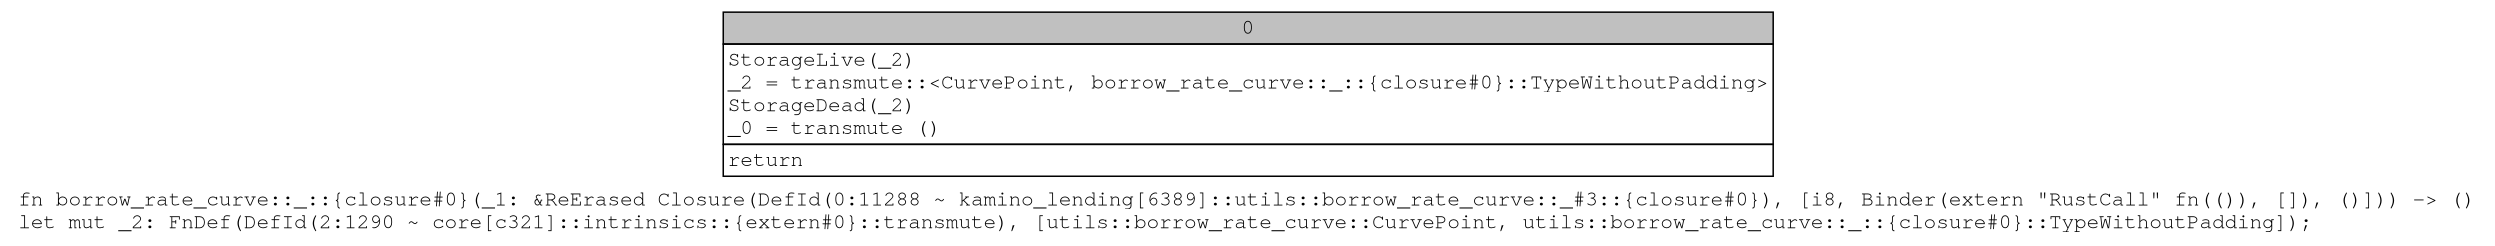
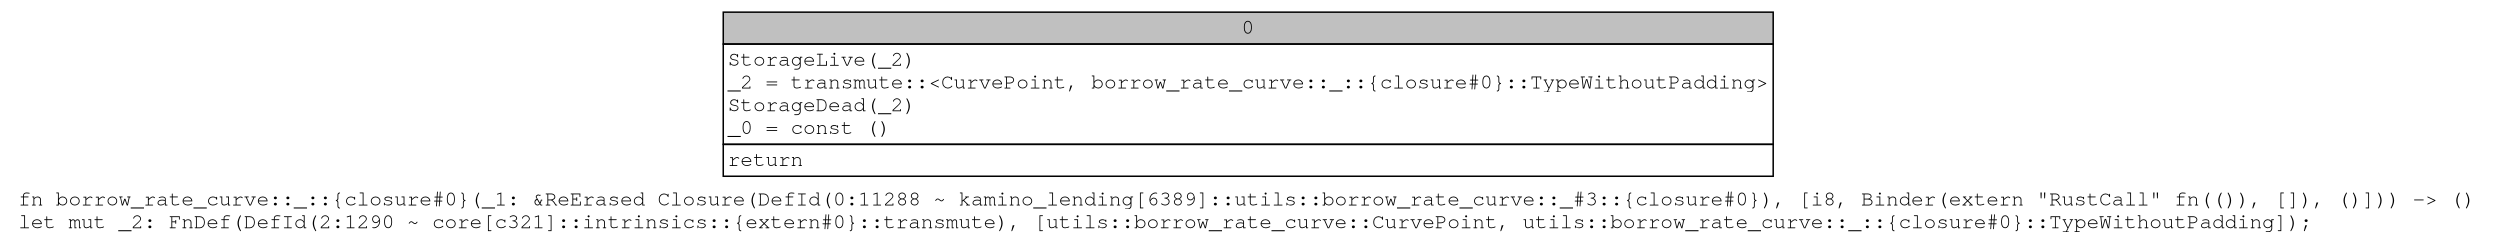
node "0": text "_0 = transmute ()" -> "_0 = const ()"
